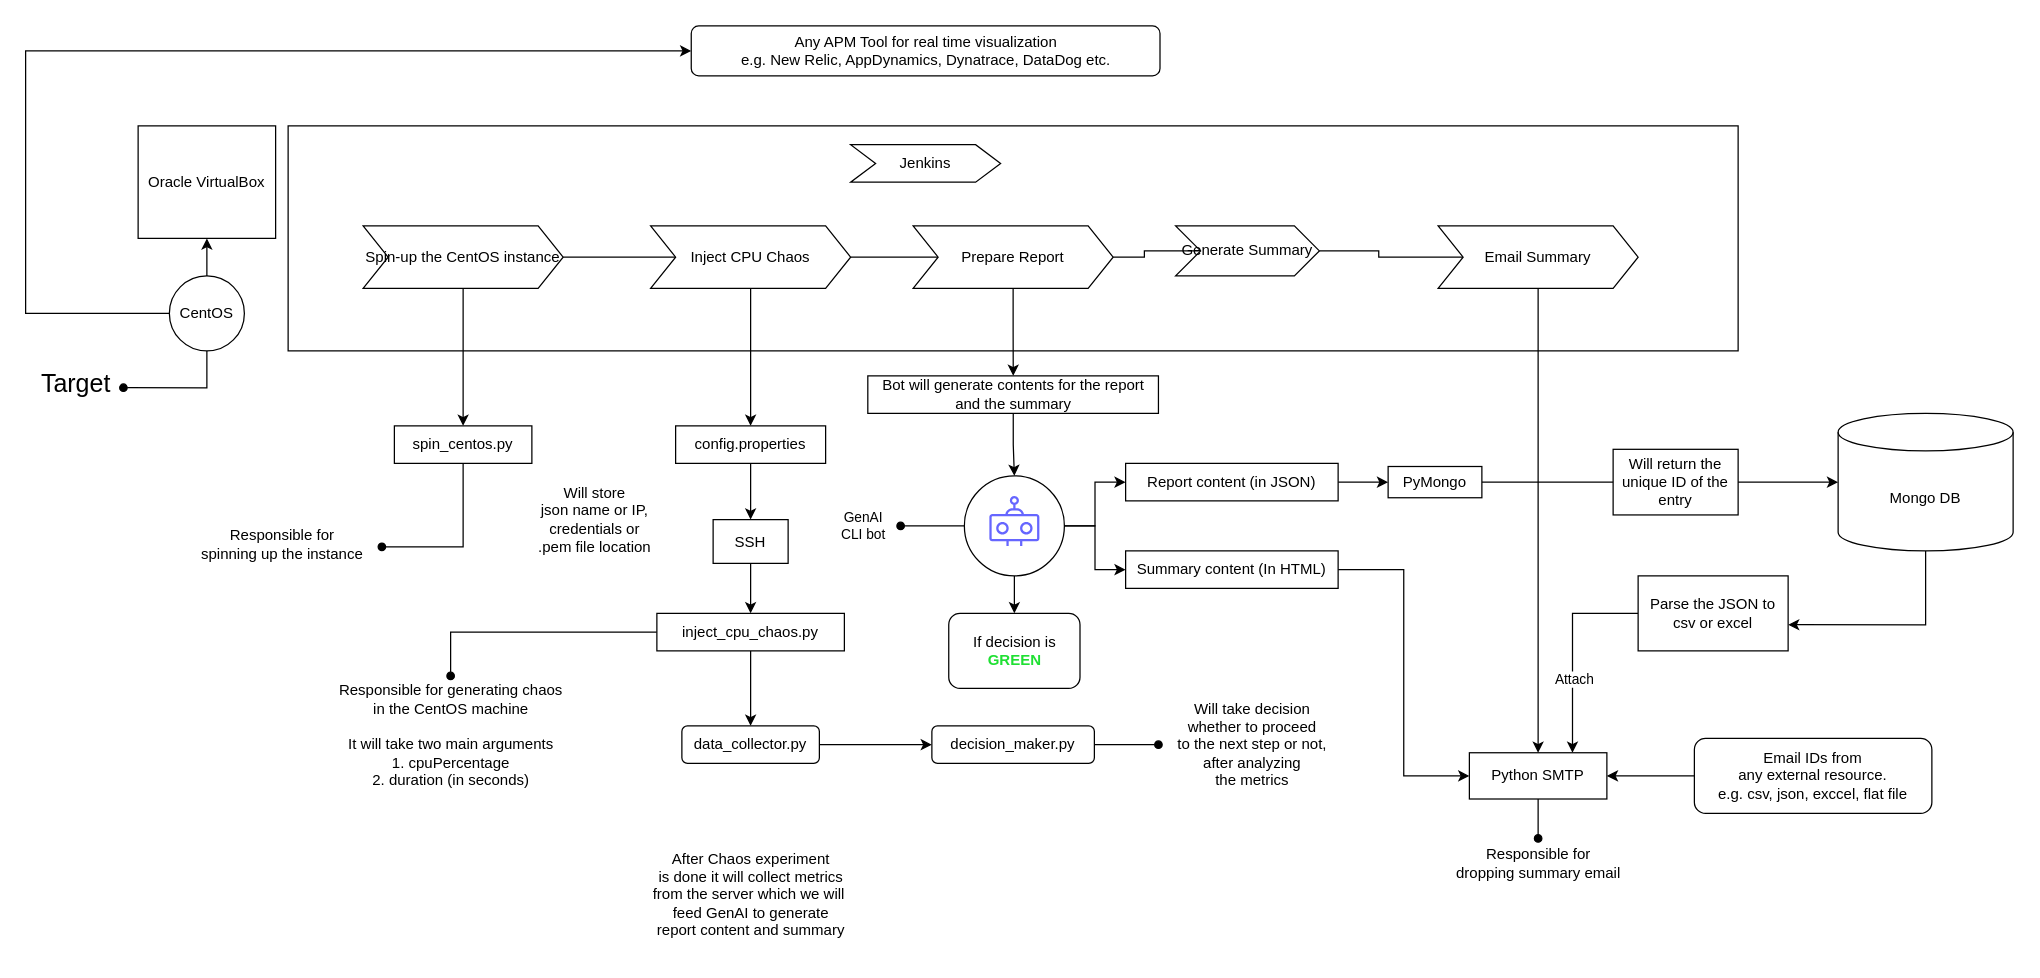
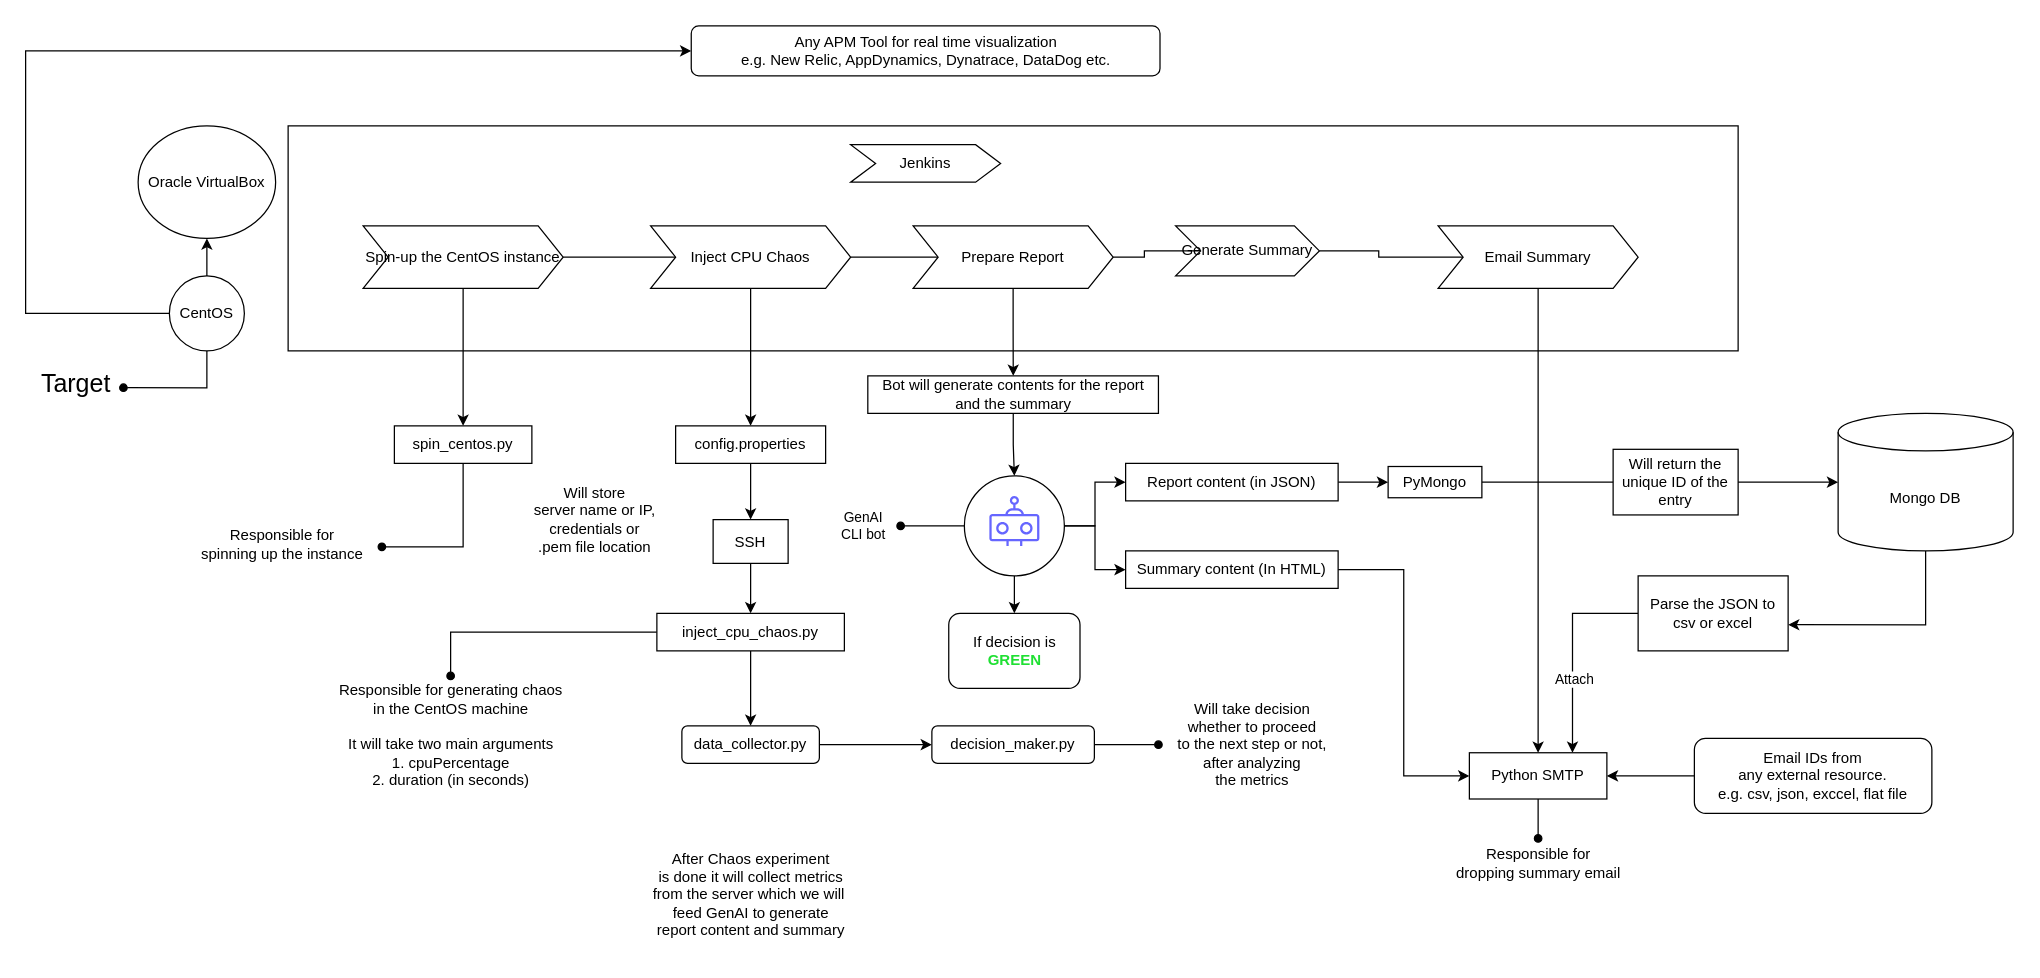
node "Oracle VirtualBox": shape rectangle -> ellipse
node "Will store json name or IP, credentials or .pem file location": label "Will store json name or IP, credentials or .pem file location" -> "Will store server name or IP, credentials or .pem file location"
